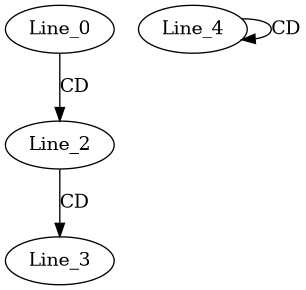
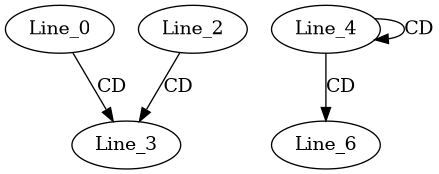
edge "Line_0" -> "Line_2": now "Line_0" -> "Line_3"
node "Line_6": added
